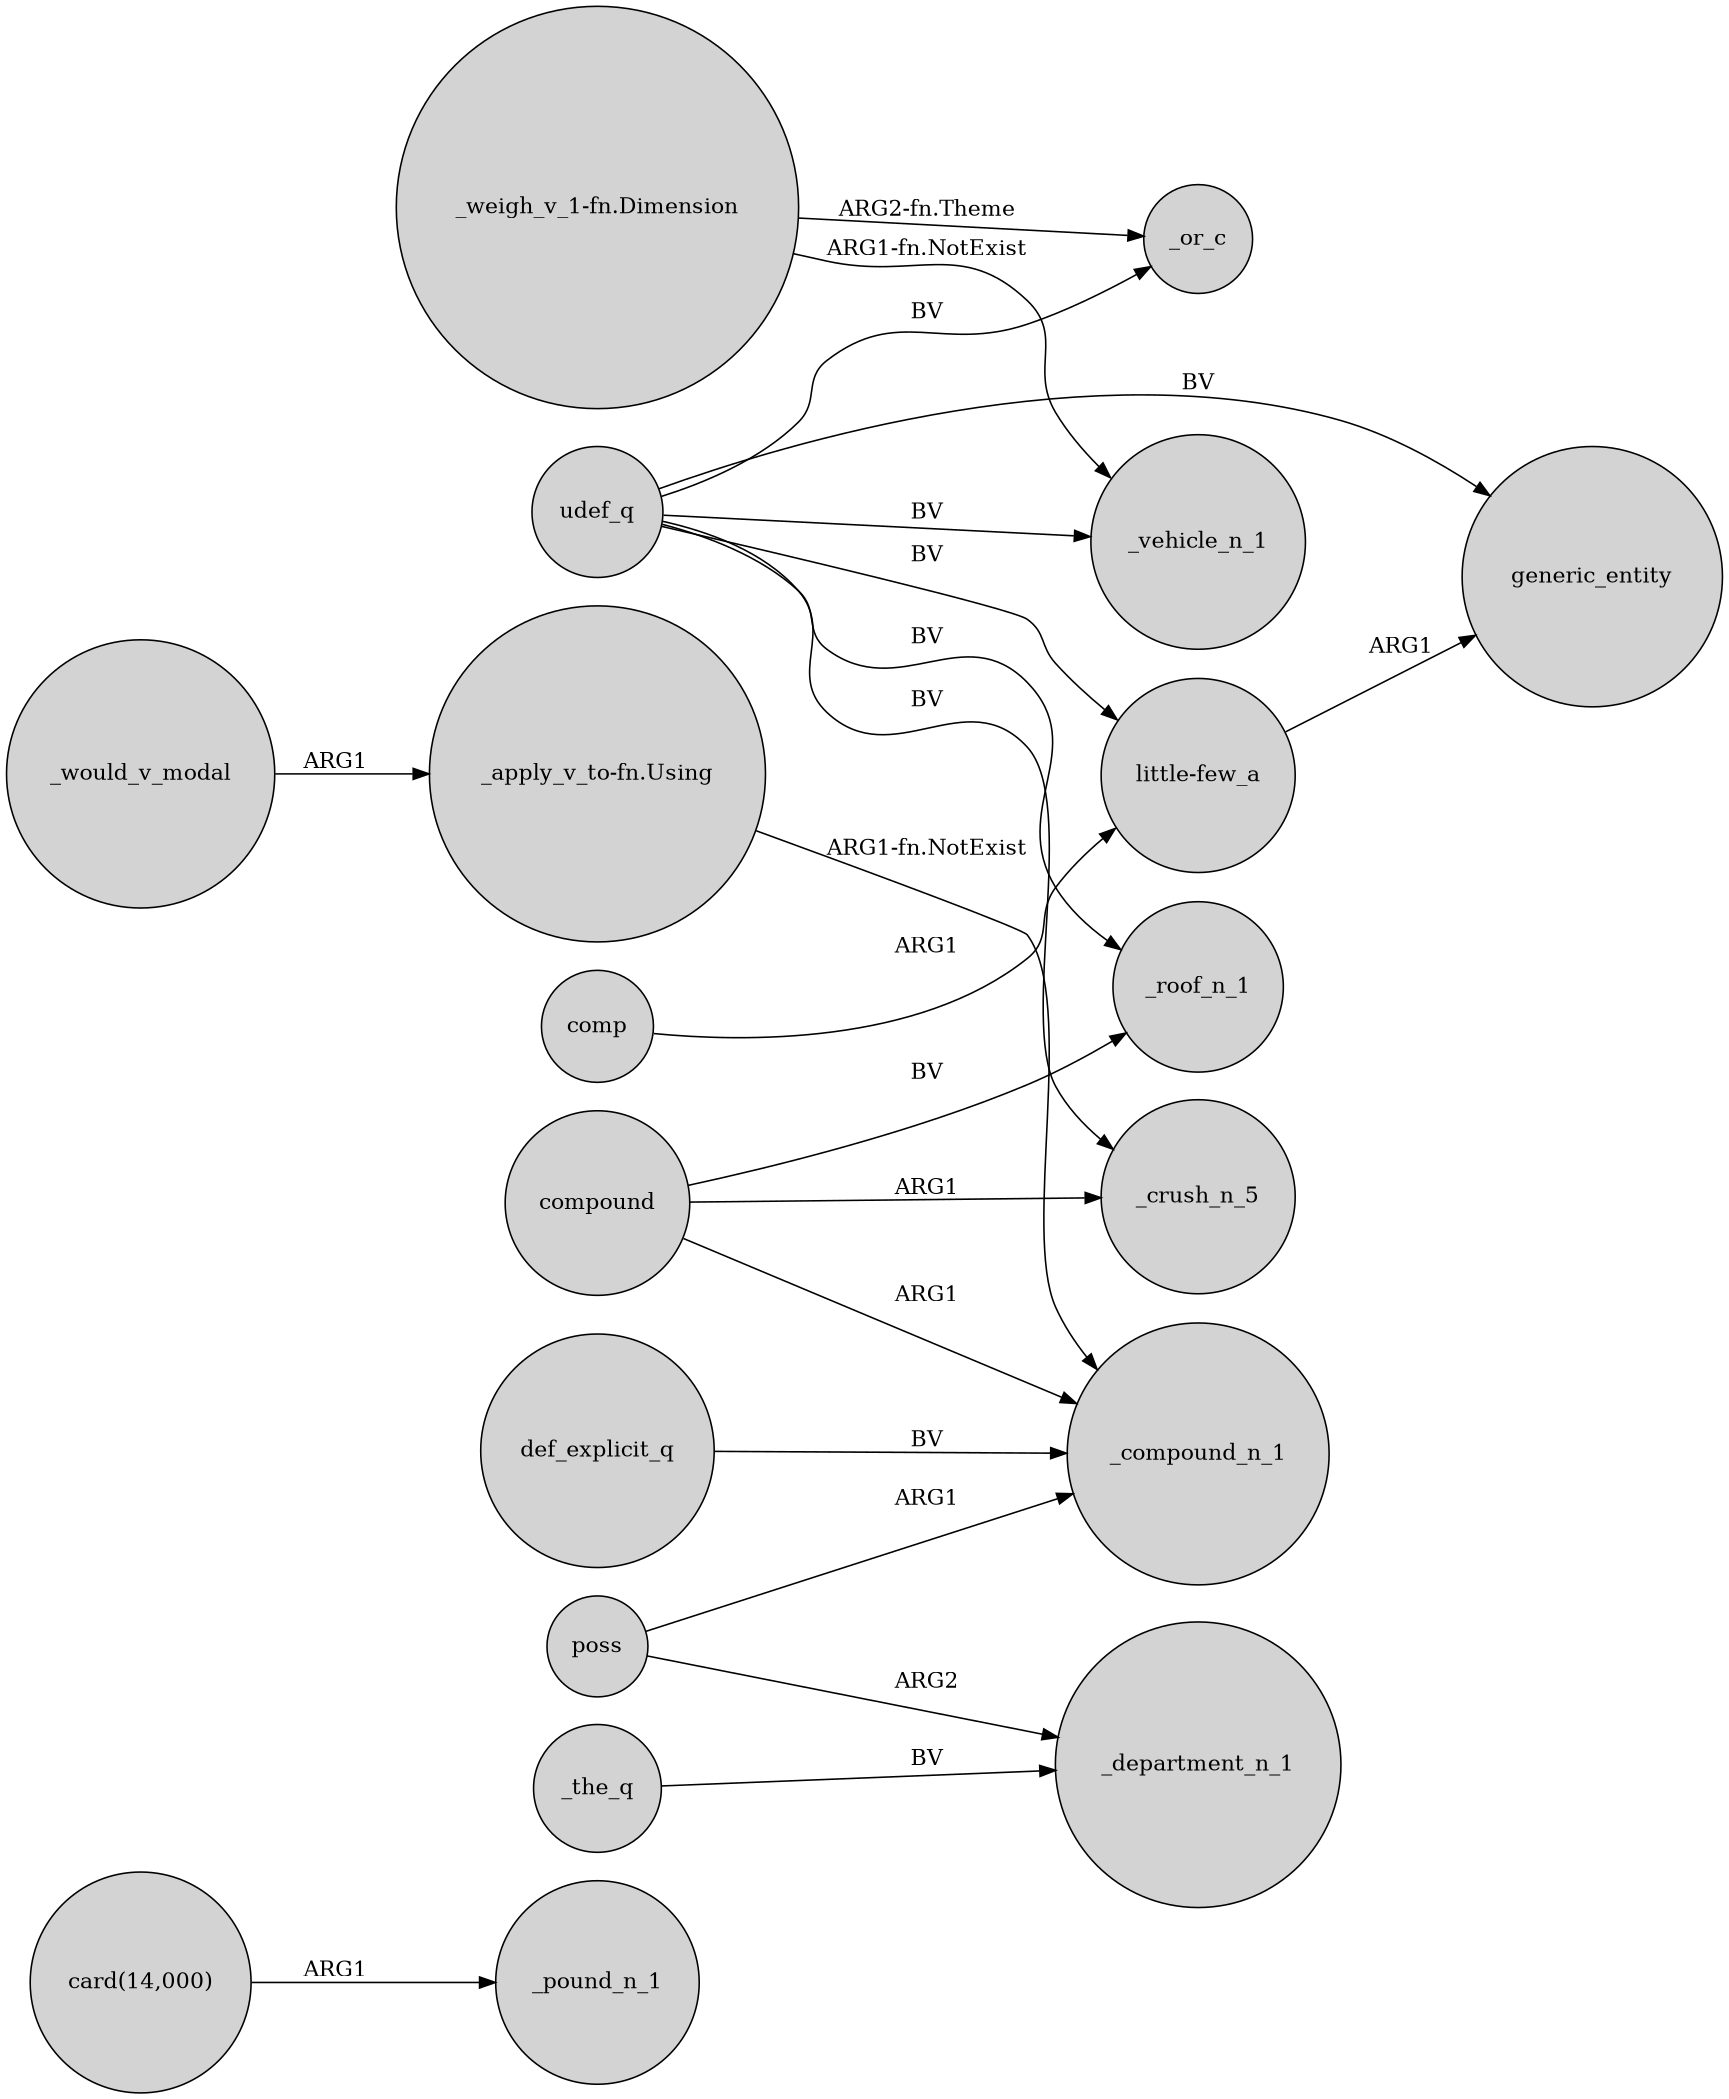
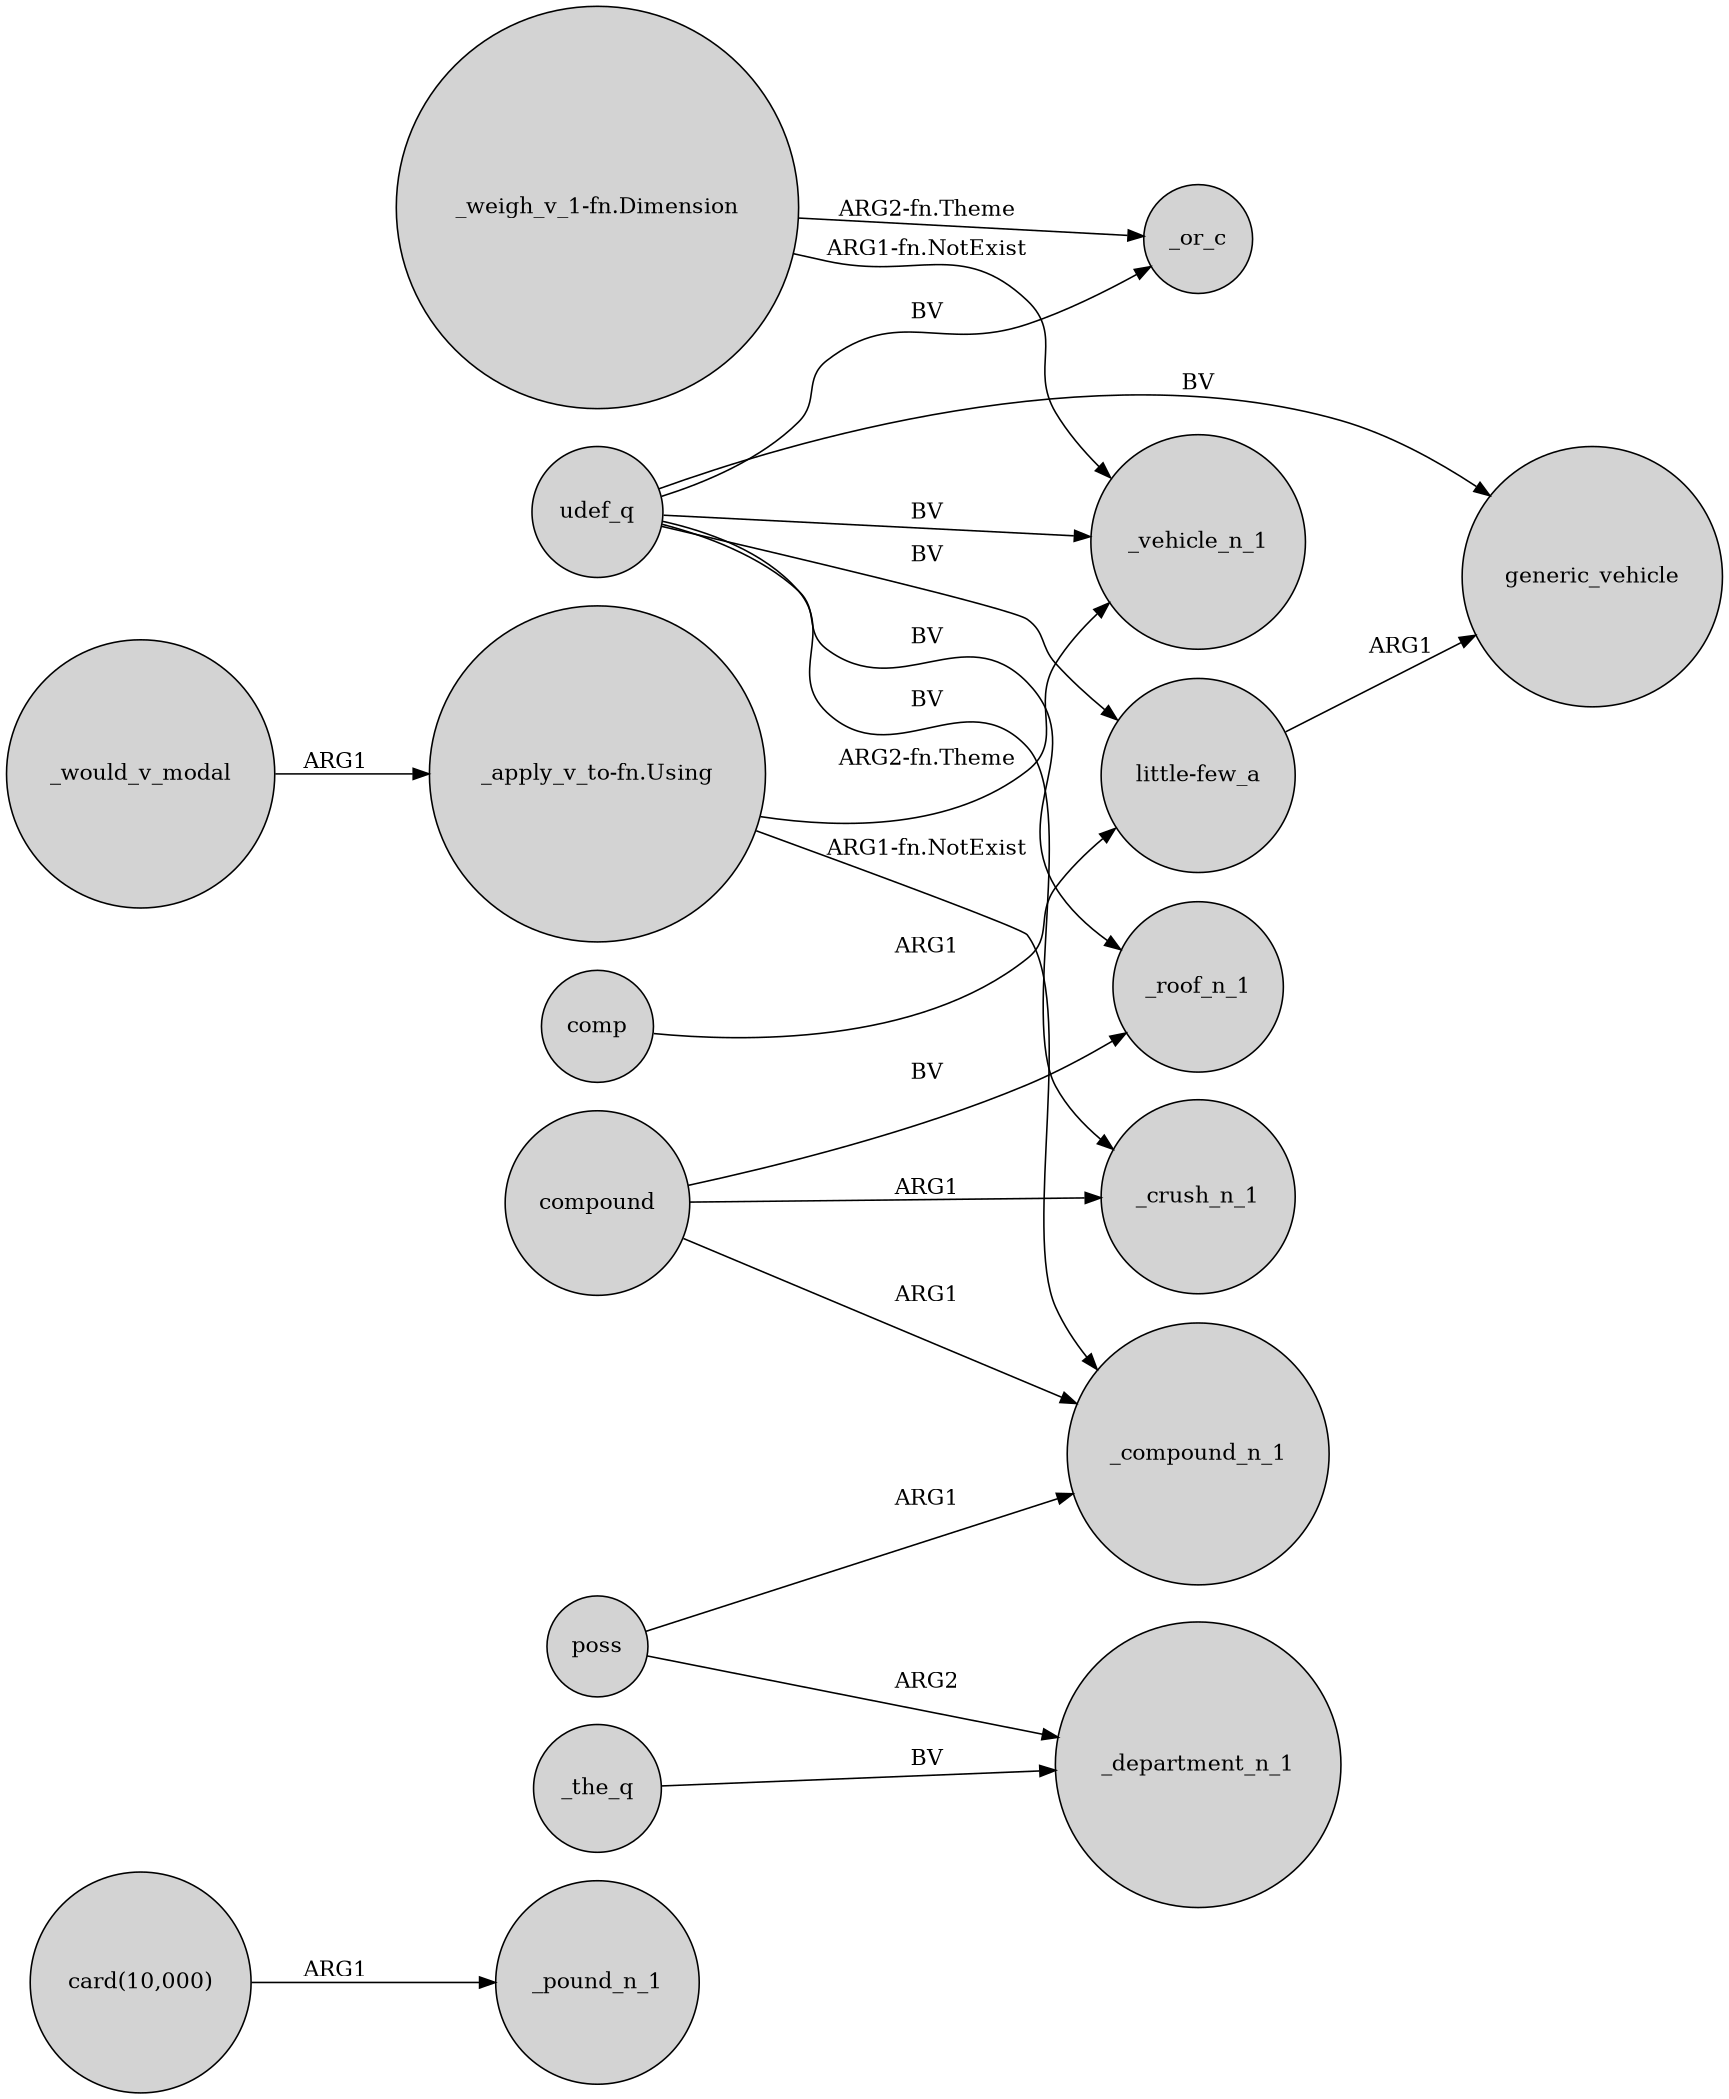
node "generic_entity": label "generic_entity" -> "generic_vehicle"
edge "_apply_v_to-fn.Using" -> "_vehicle_n_1": added, label "ARG2-fn.Theme"
node "_crush_n_5": label "_crush_n_5" -> "_crush_n_1"
node "def_explicit_q": removed
node "card(14,000)": label "card(14,000)" -> "card(10,000)"
